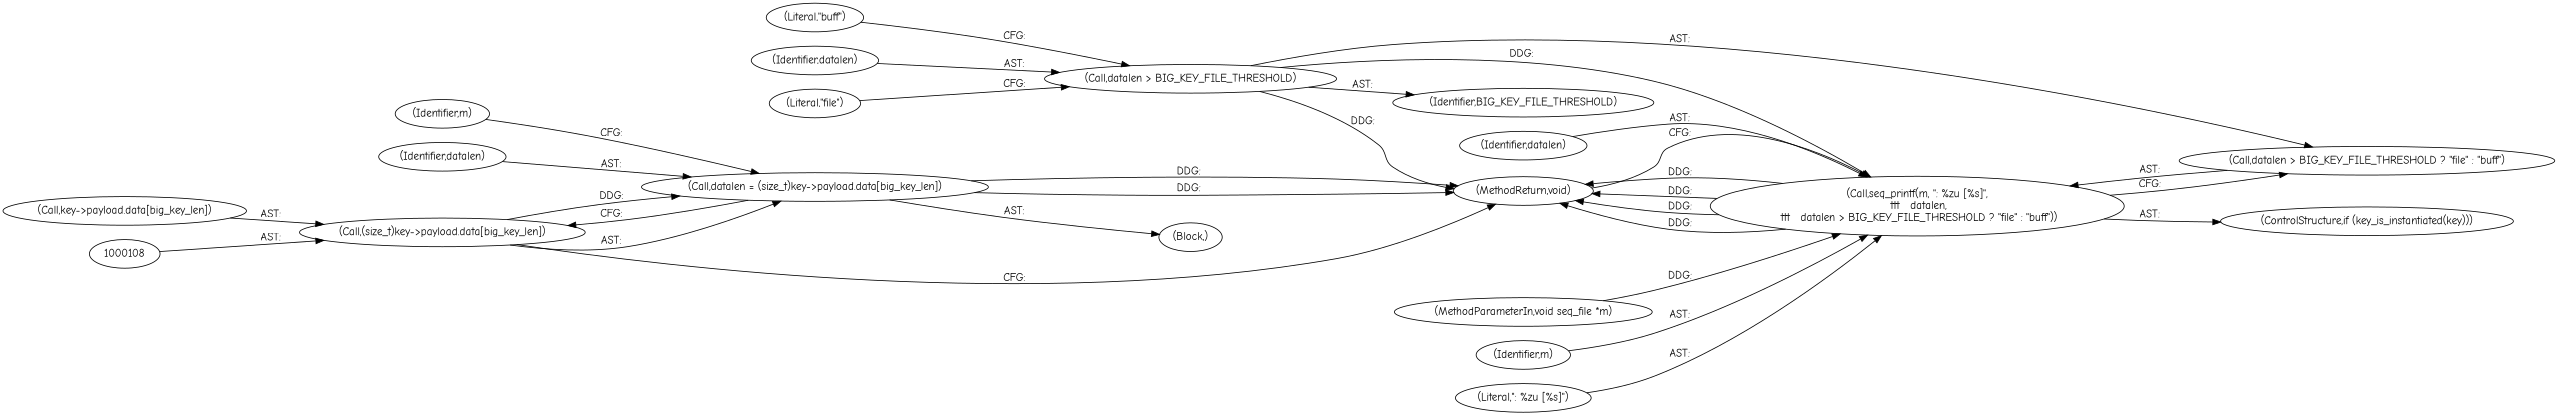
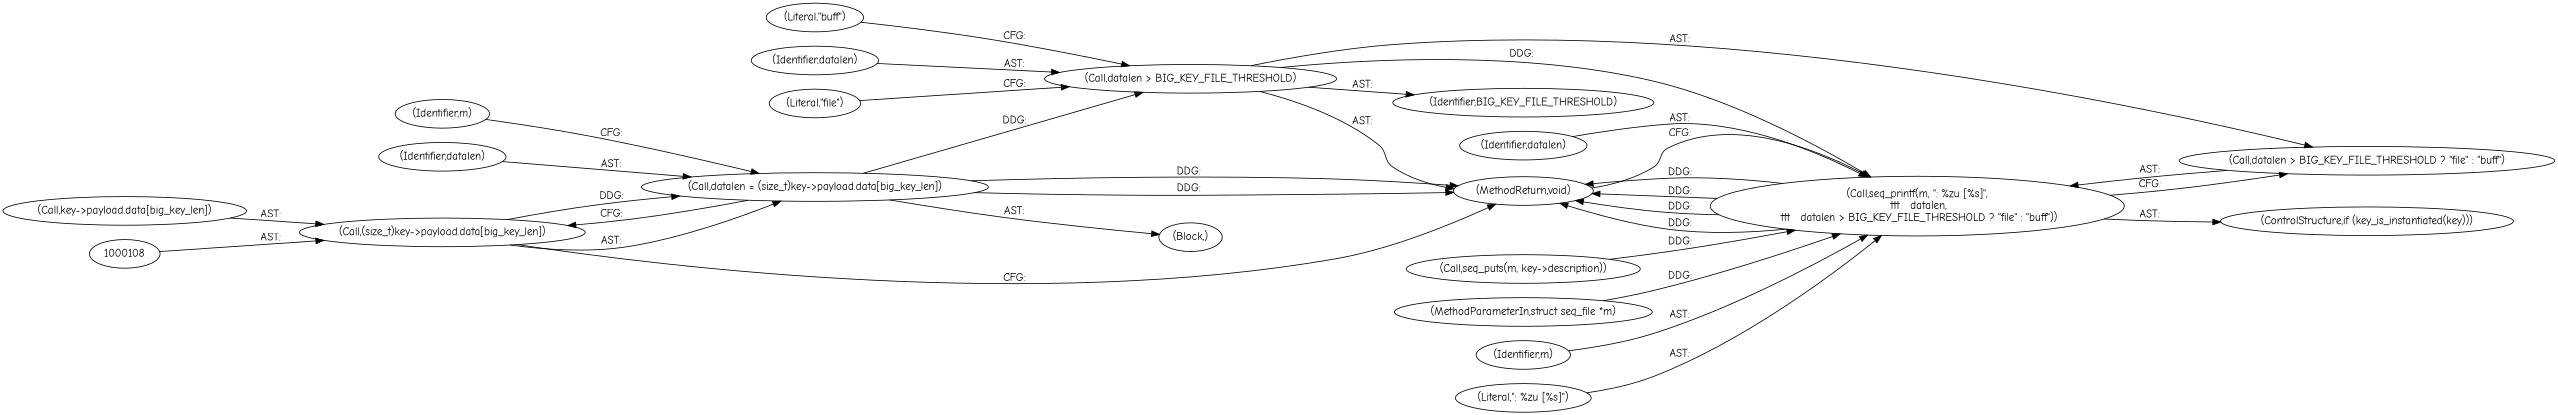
edge "(Call,datalen > BIG_KEY_FILE_THRESHOLD)" -> "(MethodReturn,void)": label "DDG: " -> "AST: "
edge "(Call,datalen = (size_t)key->payload.data[big_key_len])" -> "(Call,datalen > BIG_KEY_FILE_THRESHOLD)": added, label "DDG:"
node "(Call,seq_puts(m, key->description))": added
node "(MethodParameterIn,void seq_file *m)": label "(MethodParameterIn,void seq_file *m)" -> "(MethodParameterIn,struct seq_file *m)"
